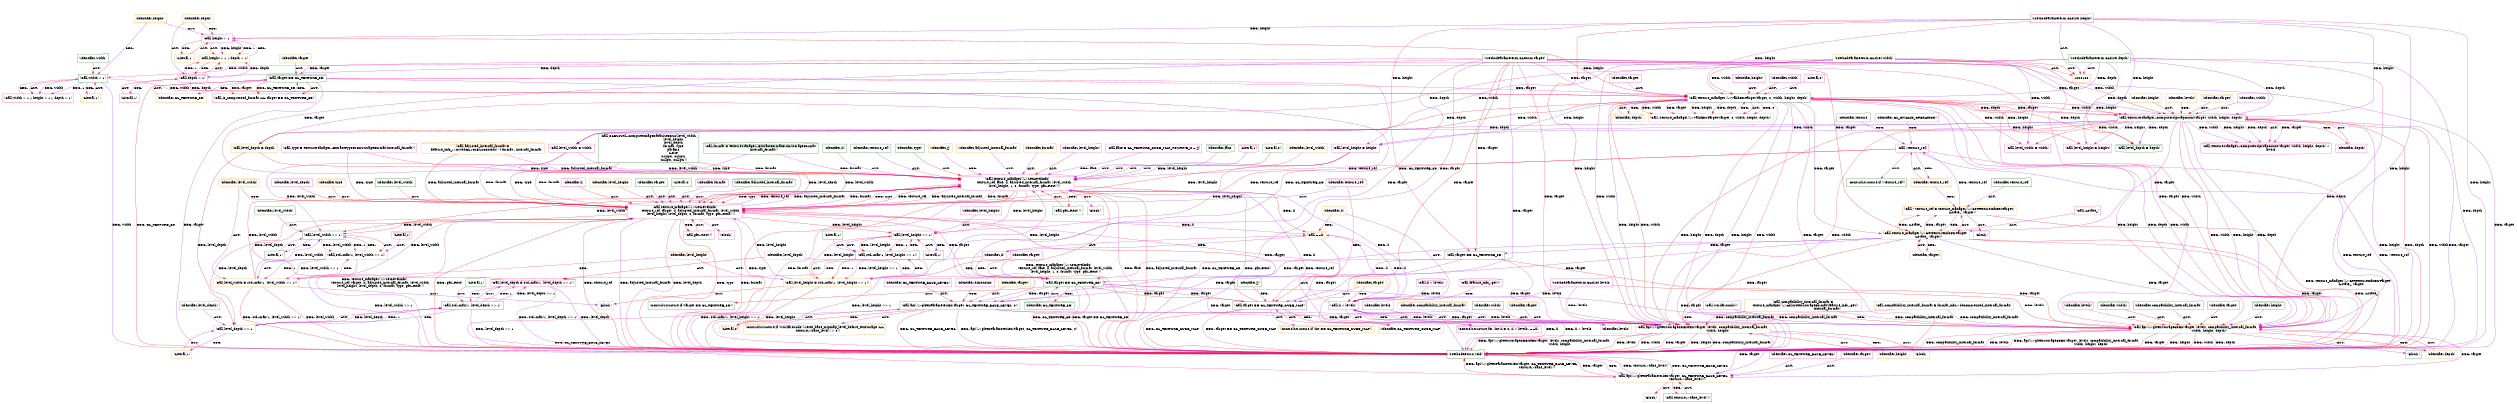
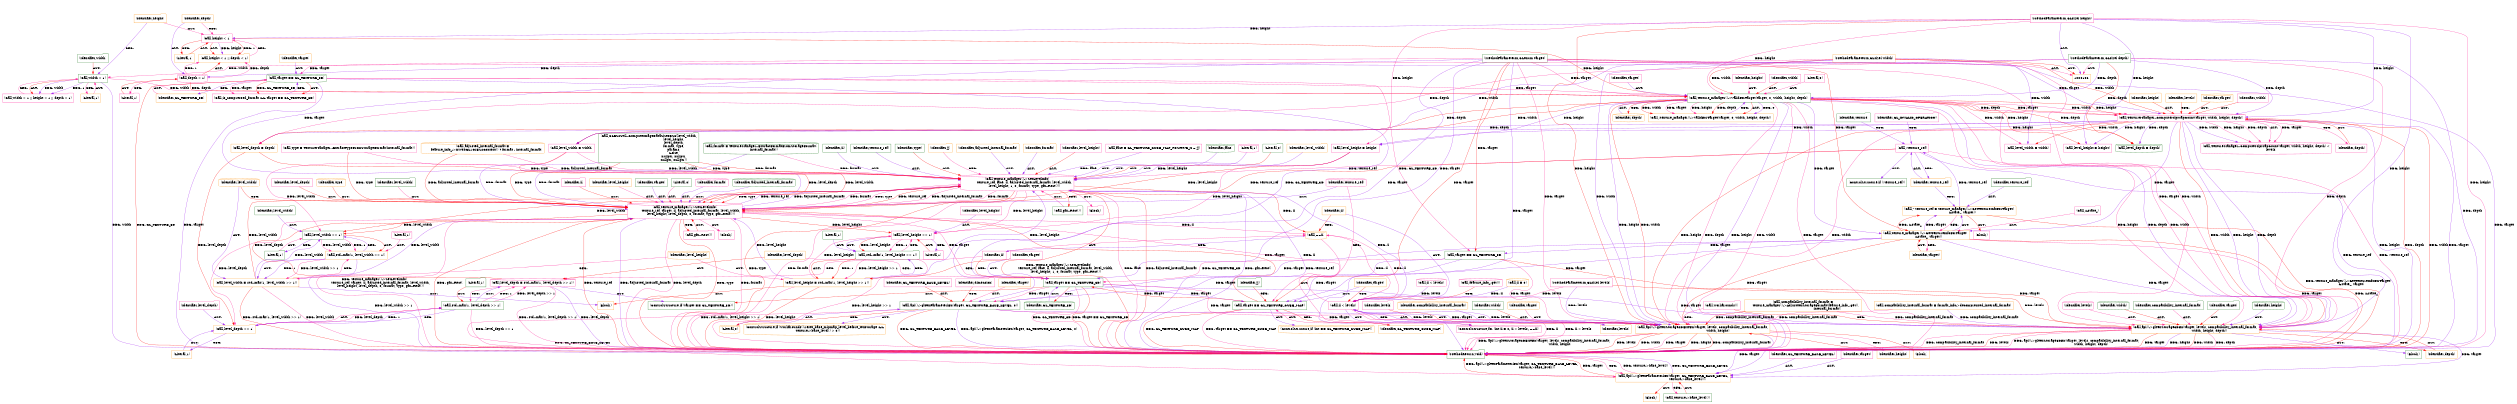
edge "(Call,height < 1 || depth < 1)" -> "(Call,depth < 1)": removed, label "CFG:"
node "(Call,ii = 0)": added
edge "(Call,level_depth = std::max(1, level_depth >> 1))" -> "(ControlStructure,if (target == GL_TEXTURE_3D))": added, label "AST:"
